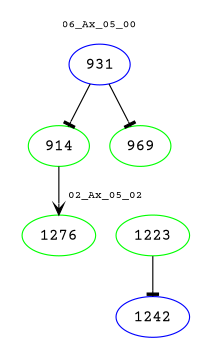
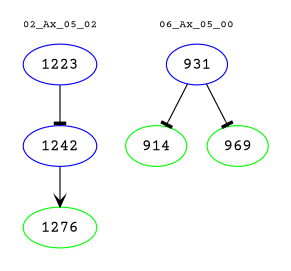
edge "914" -> "1276": now "1242" -> "1276"
node "1223": color green -> blue
